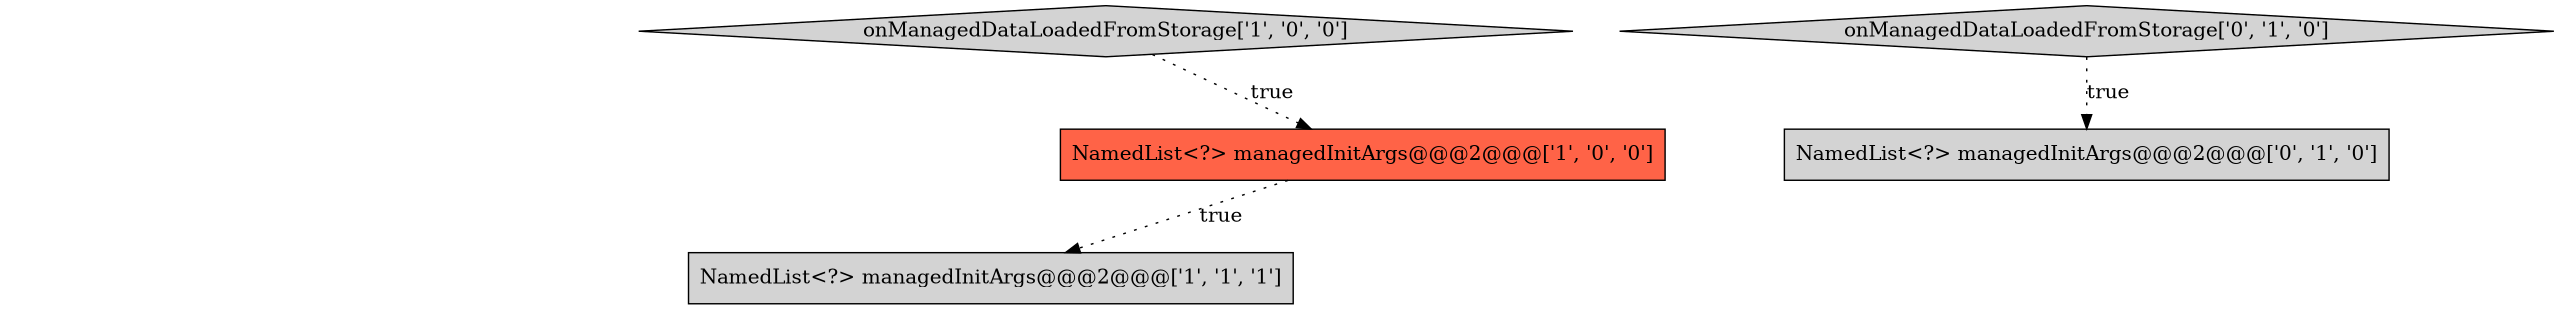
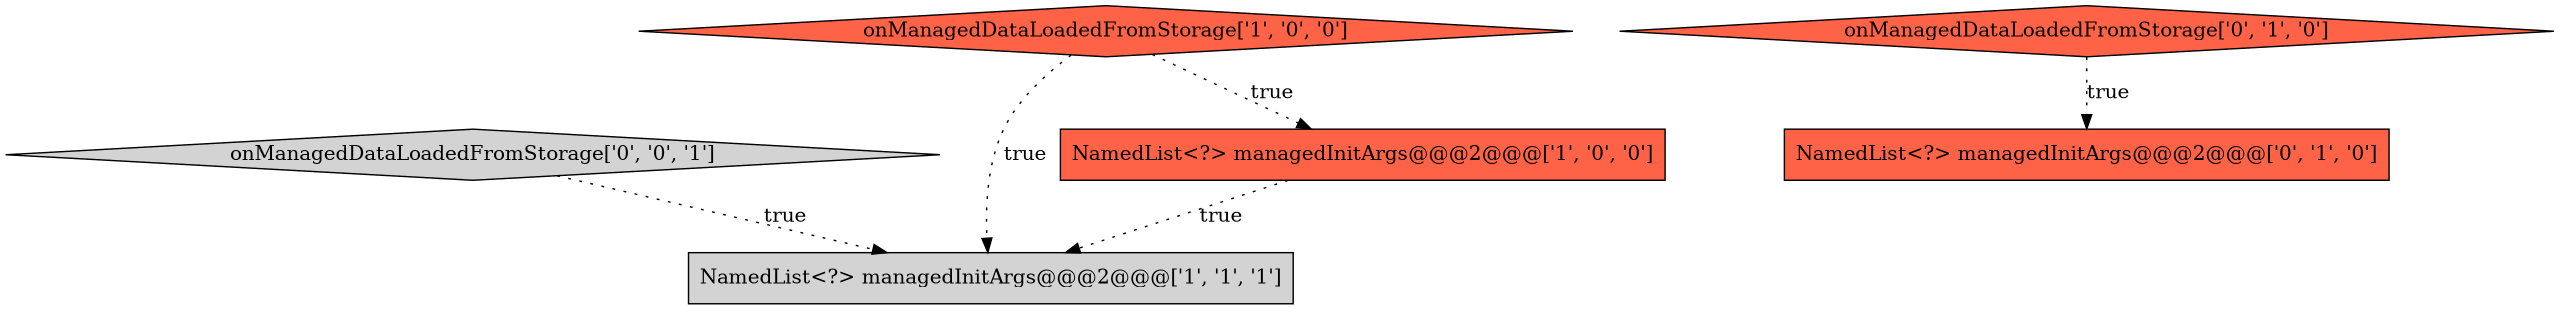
node "onManagedDataLoadedFromStorage['1', '0', '0']": fillcolor lightgray -> tomato
node "onManagedDataLoadedFromStorage['0', '1', '0']": fillcolor lightgray -> tomato
edge "onManagedDataLoadedFromStorage['1', '0', '0']" -> "NamedList<?> managedInitArgs@@@2@@@['1', '1', '1']": added, label "true"
node "onManagedDataLoadedFromStorage['0', '0', '1']": added
node "NamedList<?> managedInitArgs@@@2@@@['0', '1', '0']": fillcolor lightgray -> tomato
